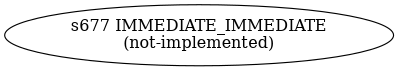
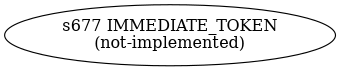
node "s677 IMMEDIATE_IMMEDIATE (not-implemented)": label "s677 IMMEDIATE_IMMEDIATE (not-implemented)" -> "s677 IMMEDIATE_TOKEN (not-implemented)"
